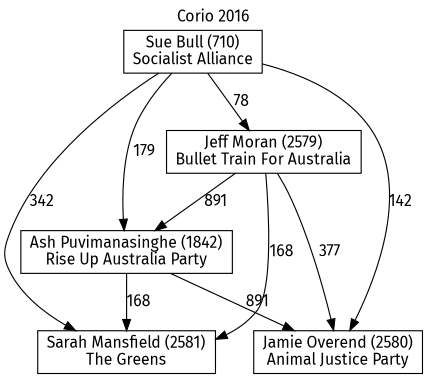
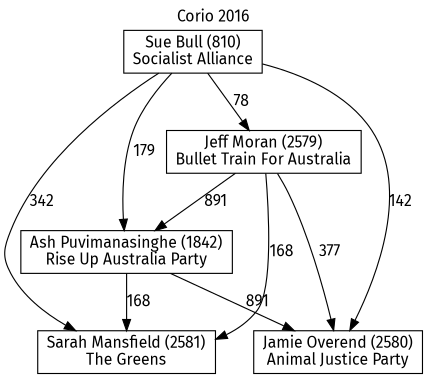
node "Sue Bull (710) Socialist Alliance": label "Sue Bull (710) Socialist Alliance" -> "Sue Bull (810) Socialist Alliance"
